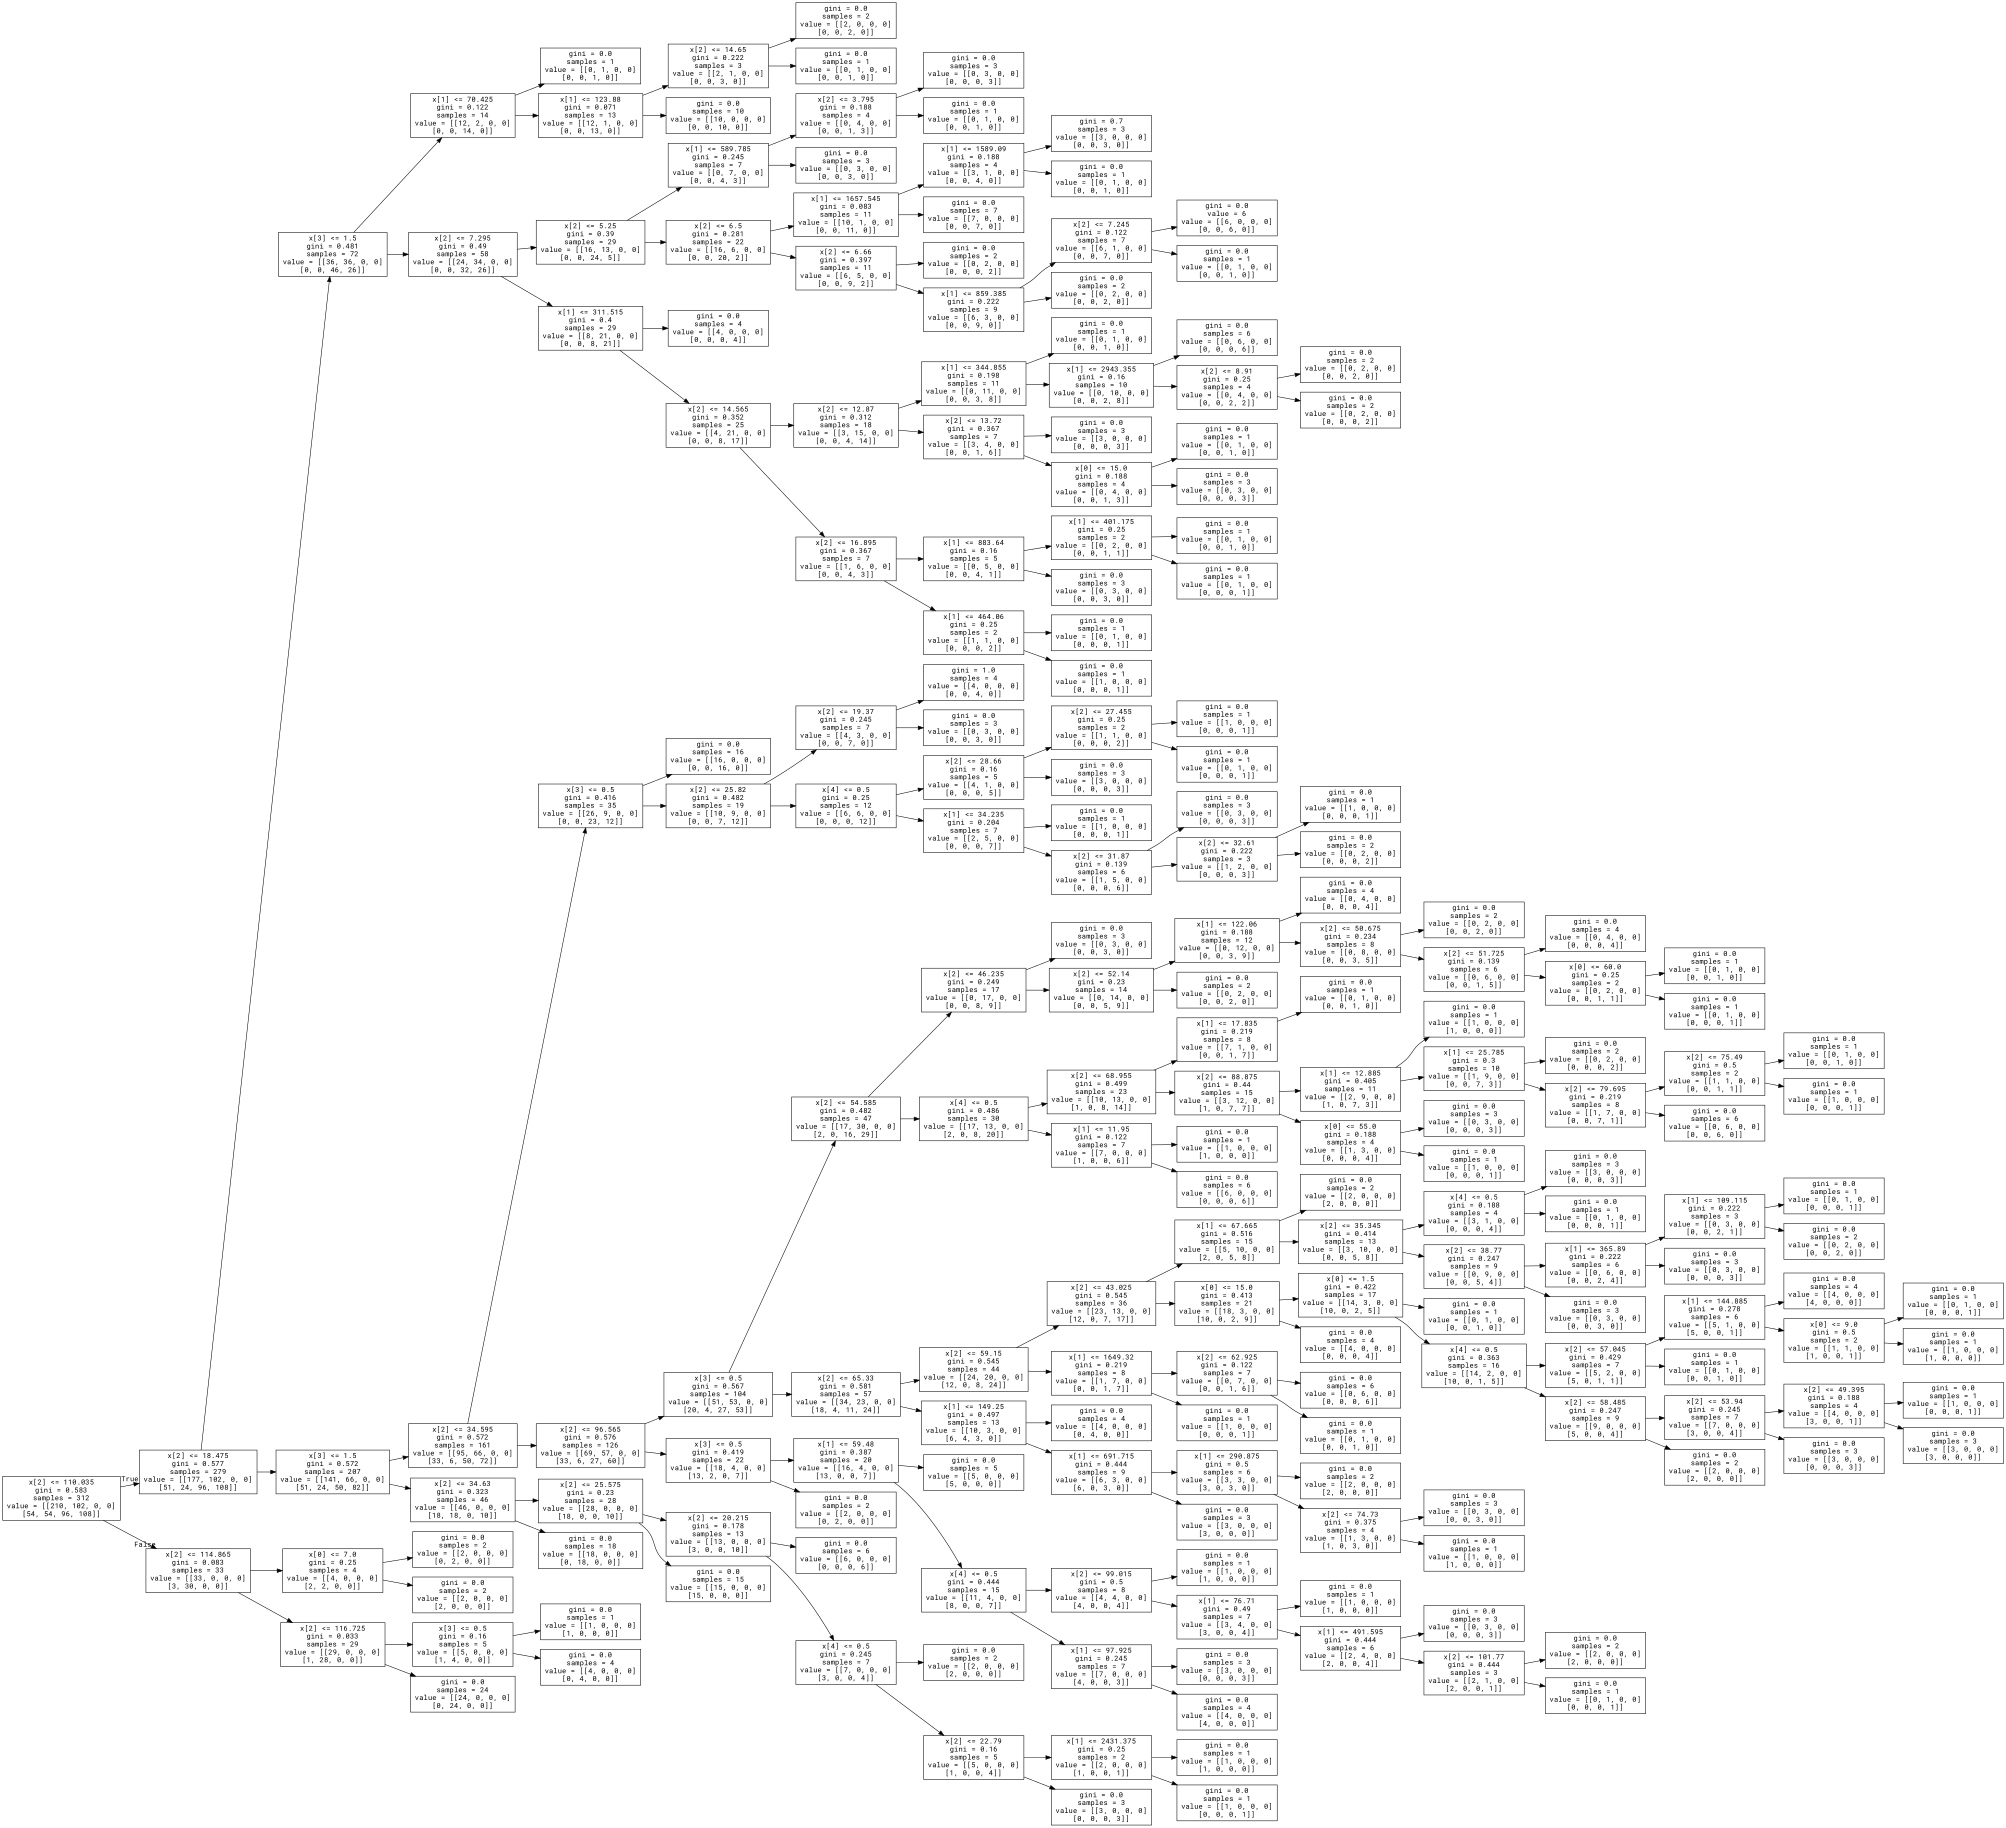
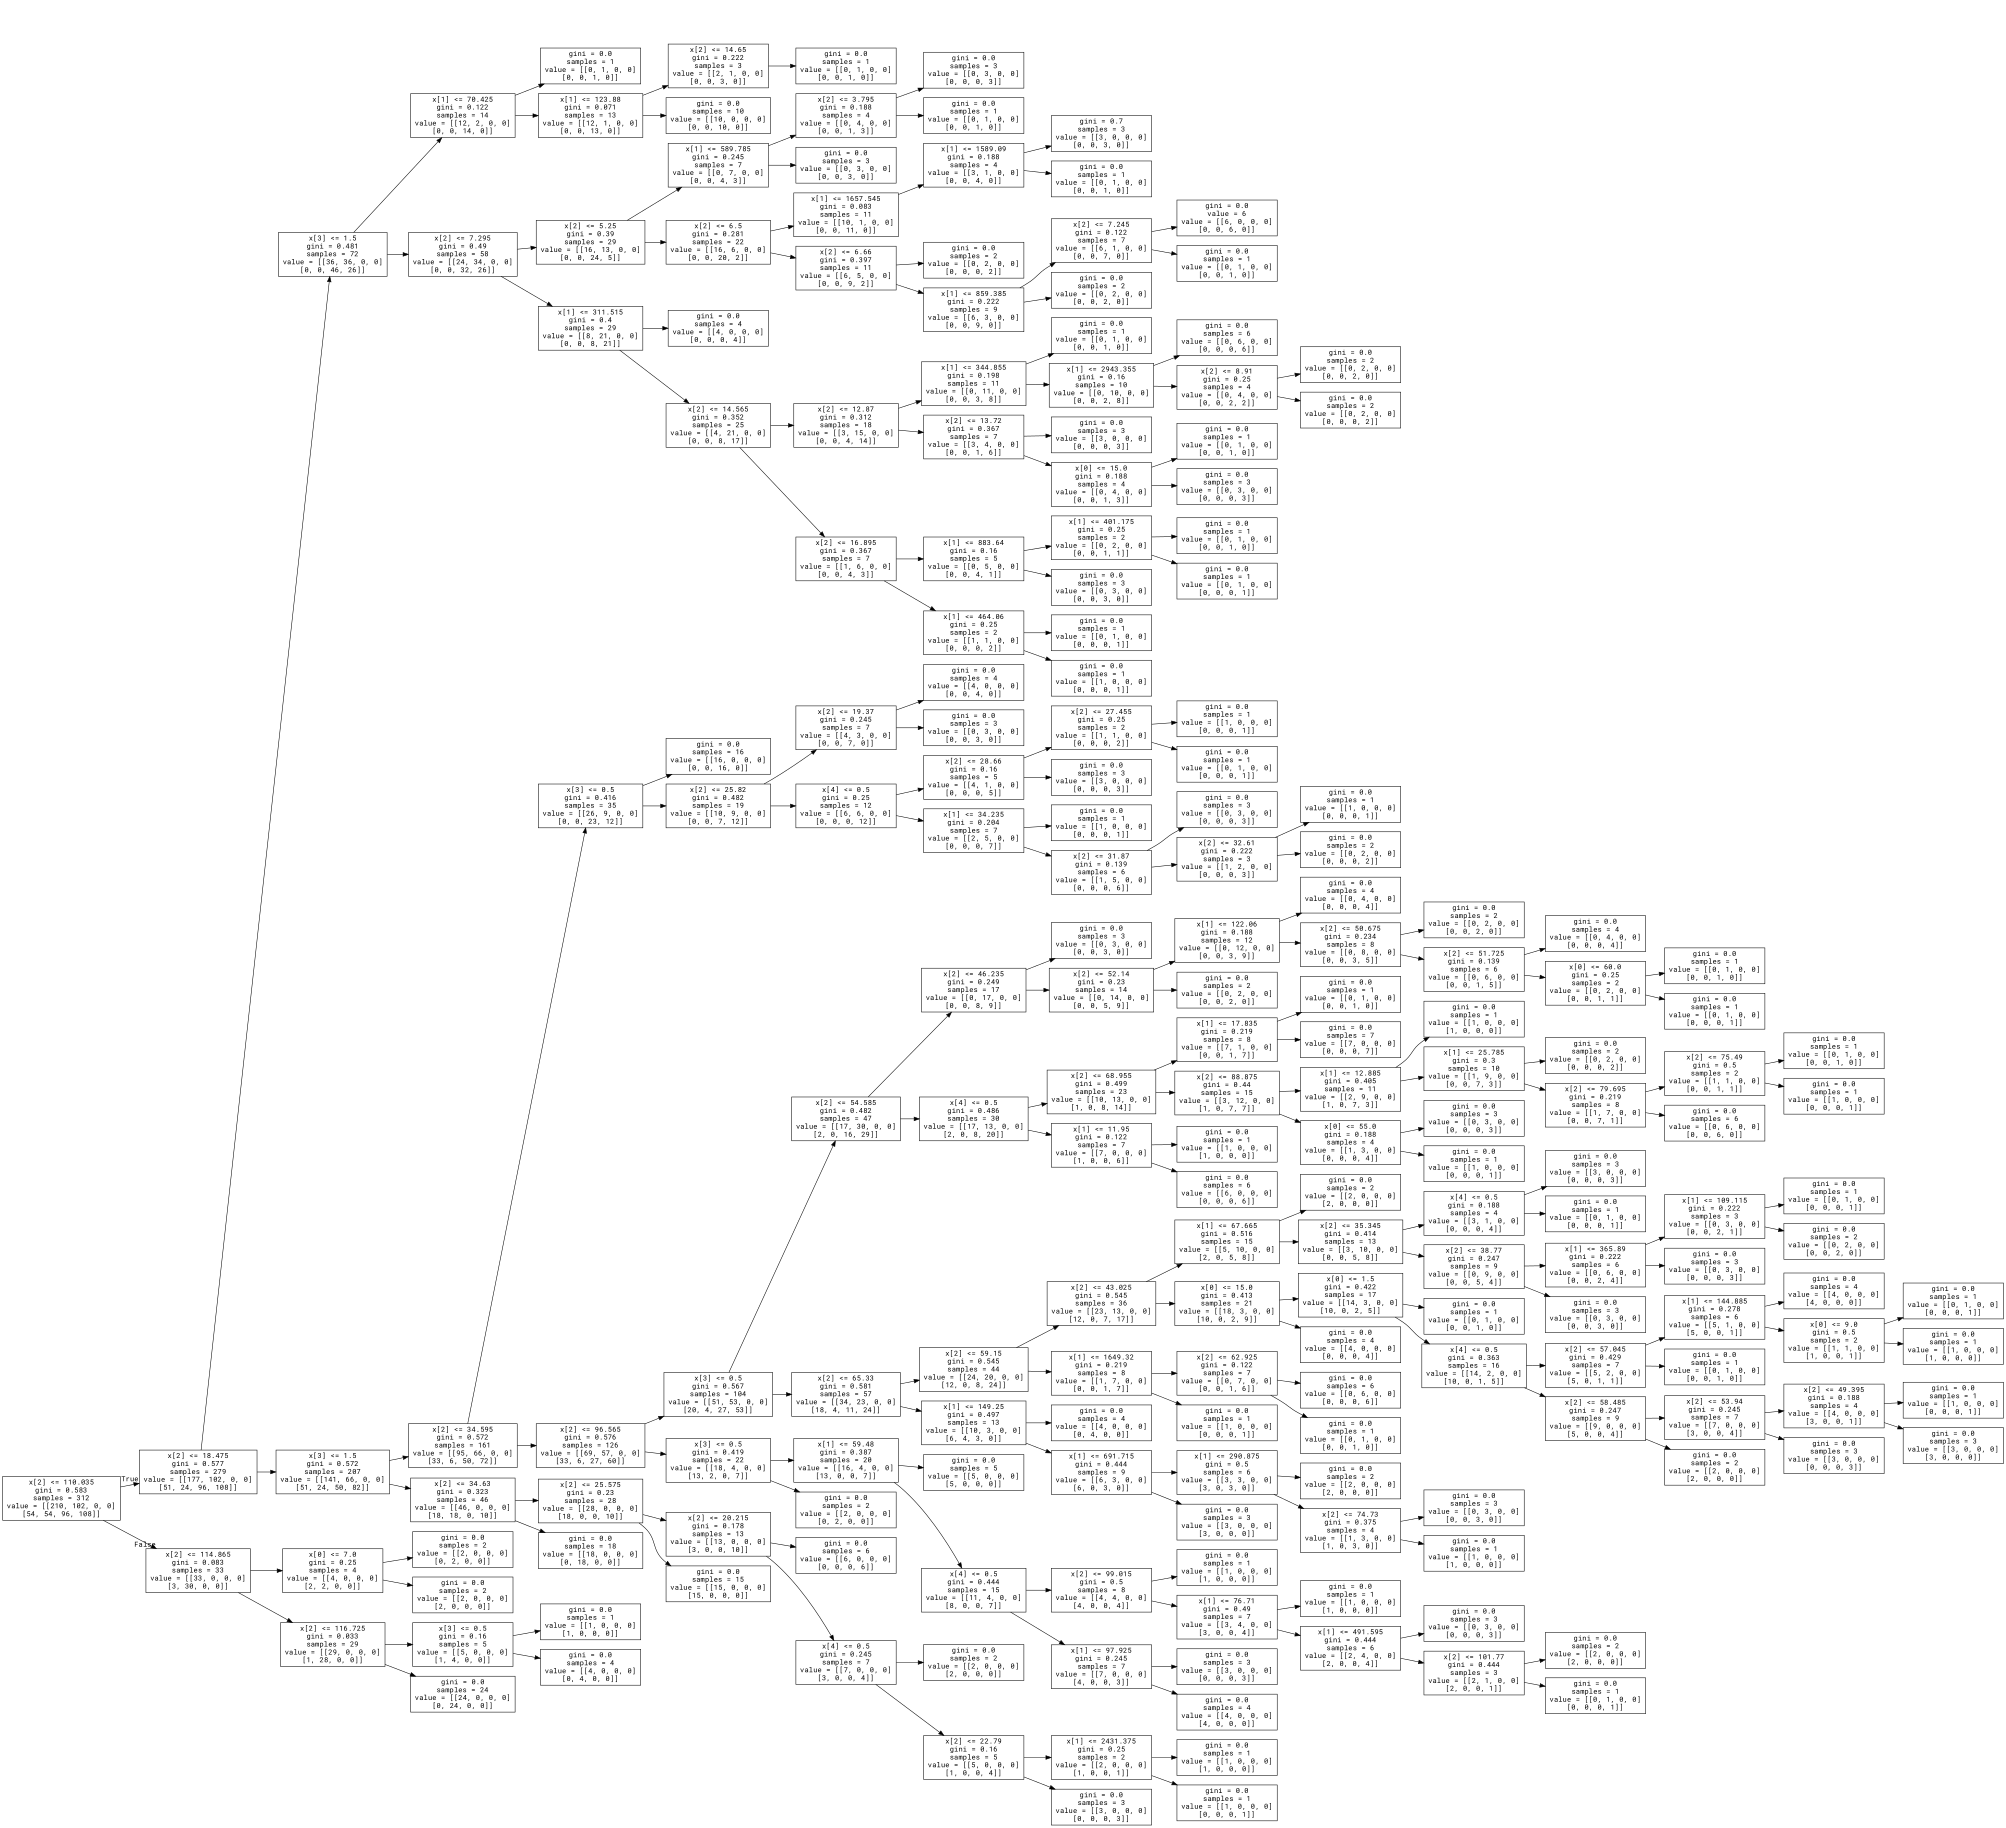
node "gini = 0.0 samples = 2 value = [[2, 0, 0, 0] [0, 0, 2, 0]]": removed
node "gini = 0.0 samples = 7 value = [[7, 0, 0, 0] [0, 0, 7, 0]]": removed
node "gini = 1.0 samples = 4 value = [[4, 0, 0, 0] [0, 0, 4, 0]]": label "gini = 1.0 samples = 4 value = [[4, 0, 0, 0] [0, 0, 4, 0]]" -> "gini = 0.0 samples = 4 value = [[4, 0, 0, 0] [0, 0, 4, 0]]"
node "gini = 0.0 samples = 7 value = [[7, 0, 0, 0] [0, 0, 0, 7]]": added
